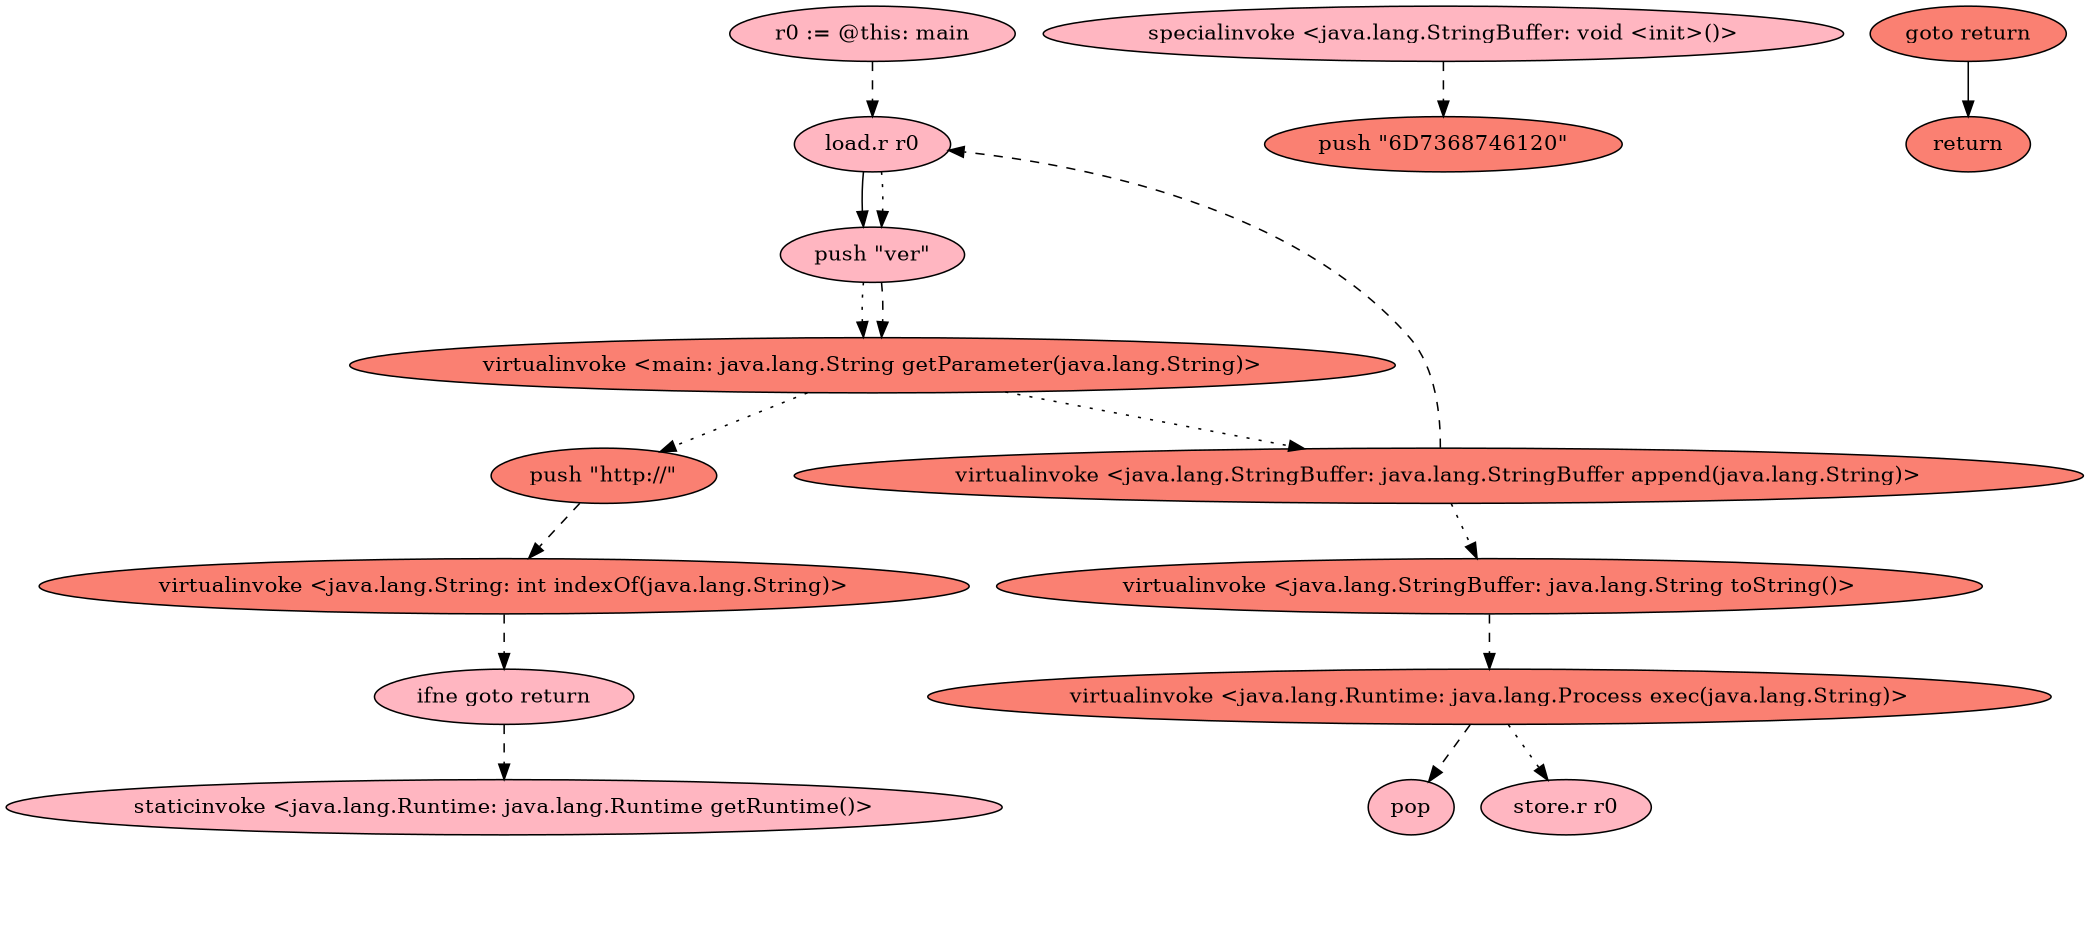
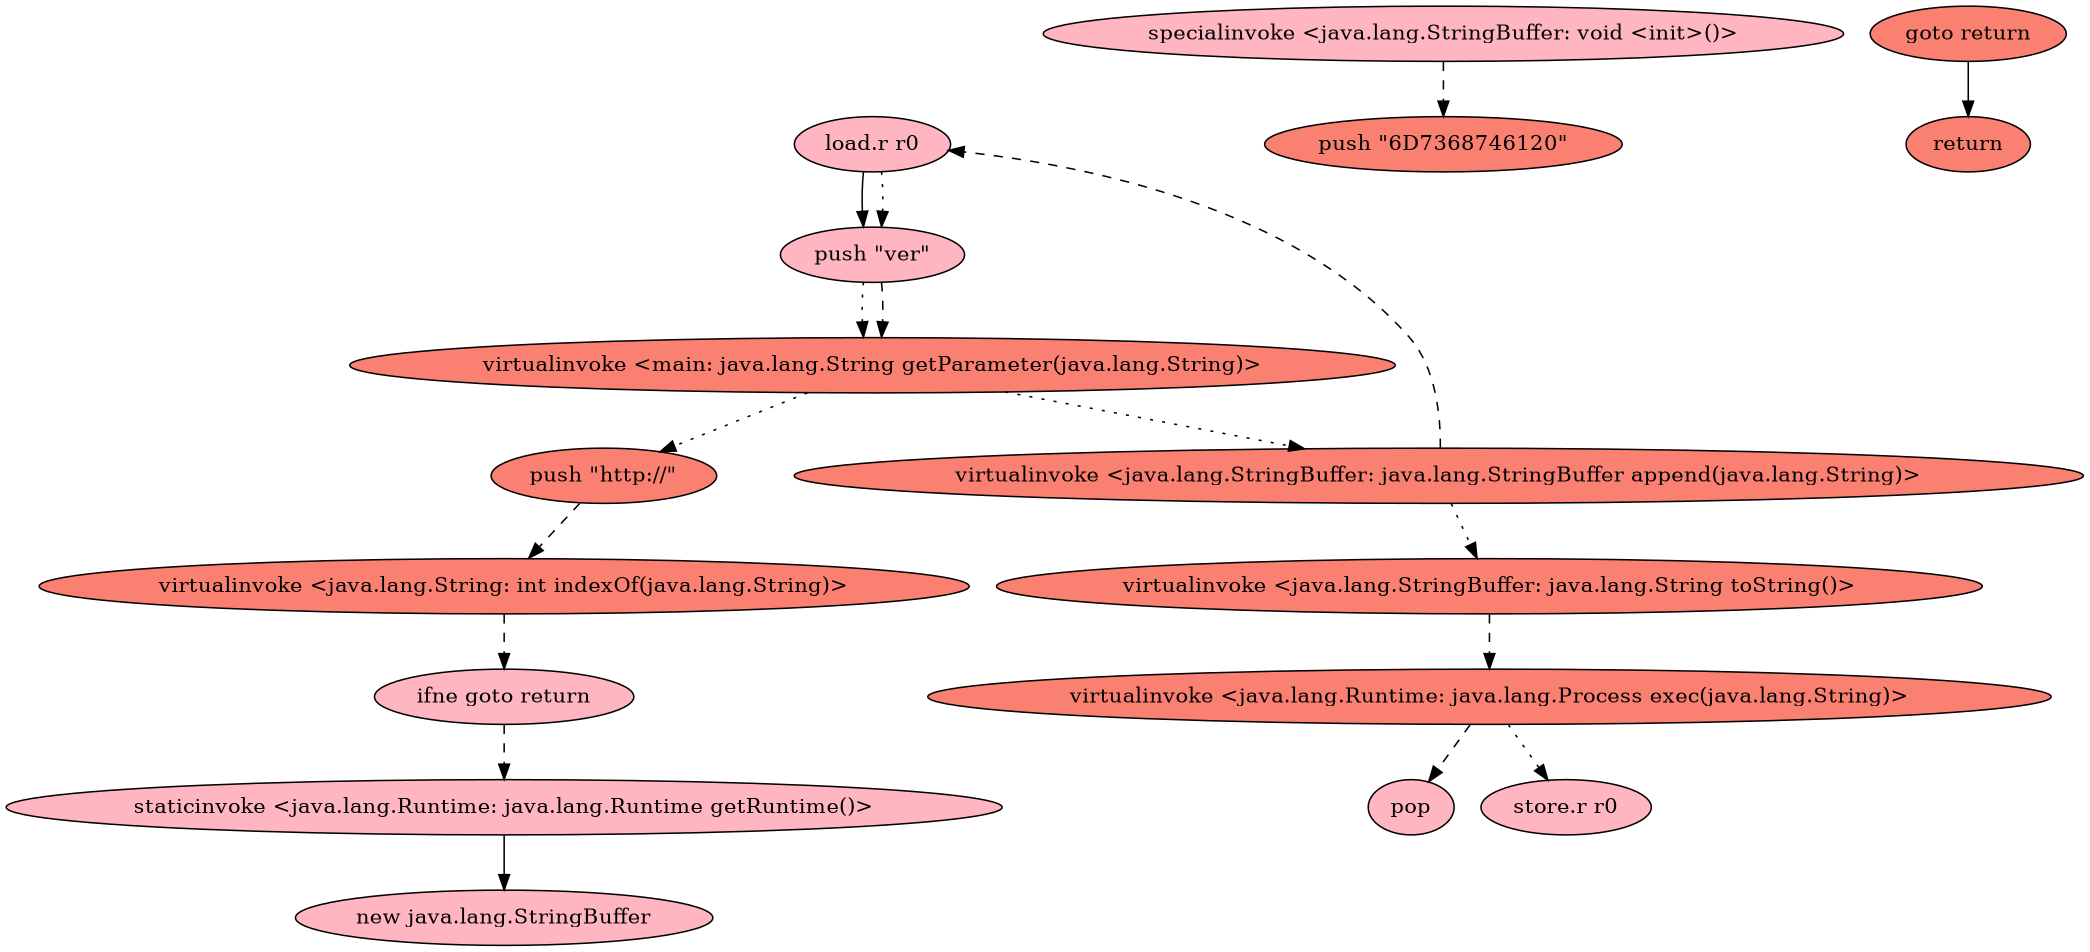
node "r0 := @this: main": removed
node "new java.lang.StringBuffer": added
